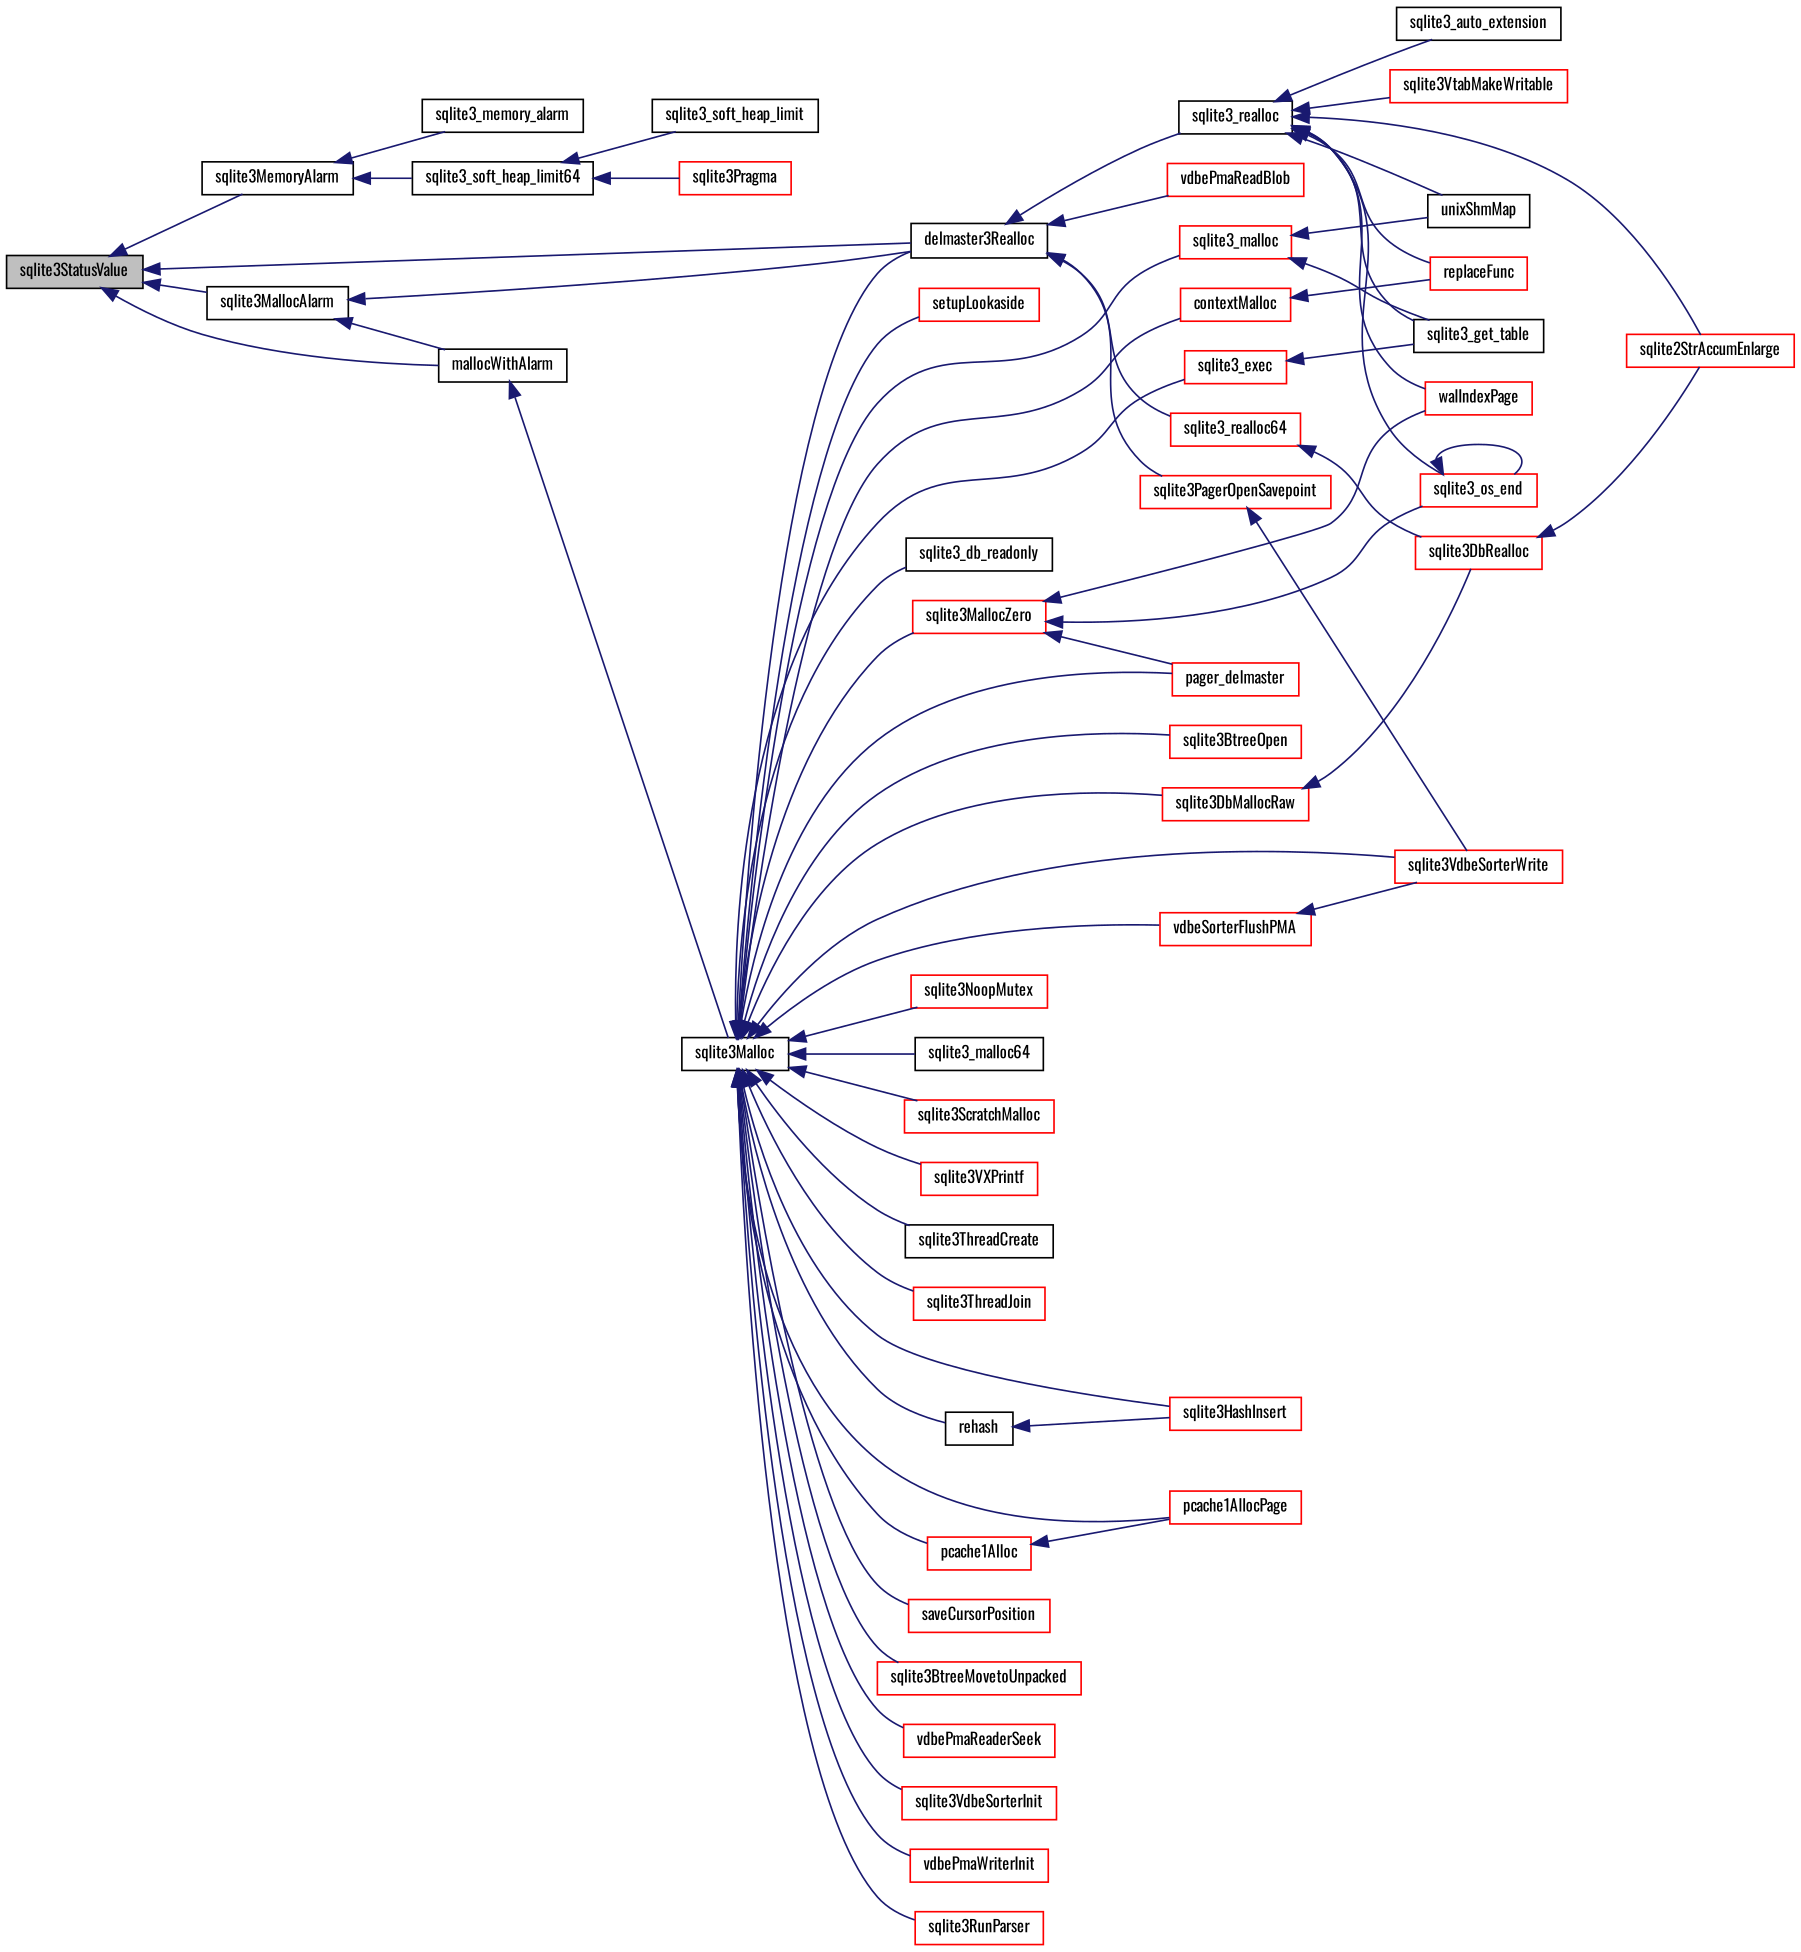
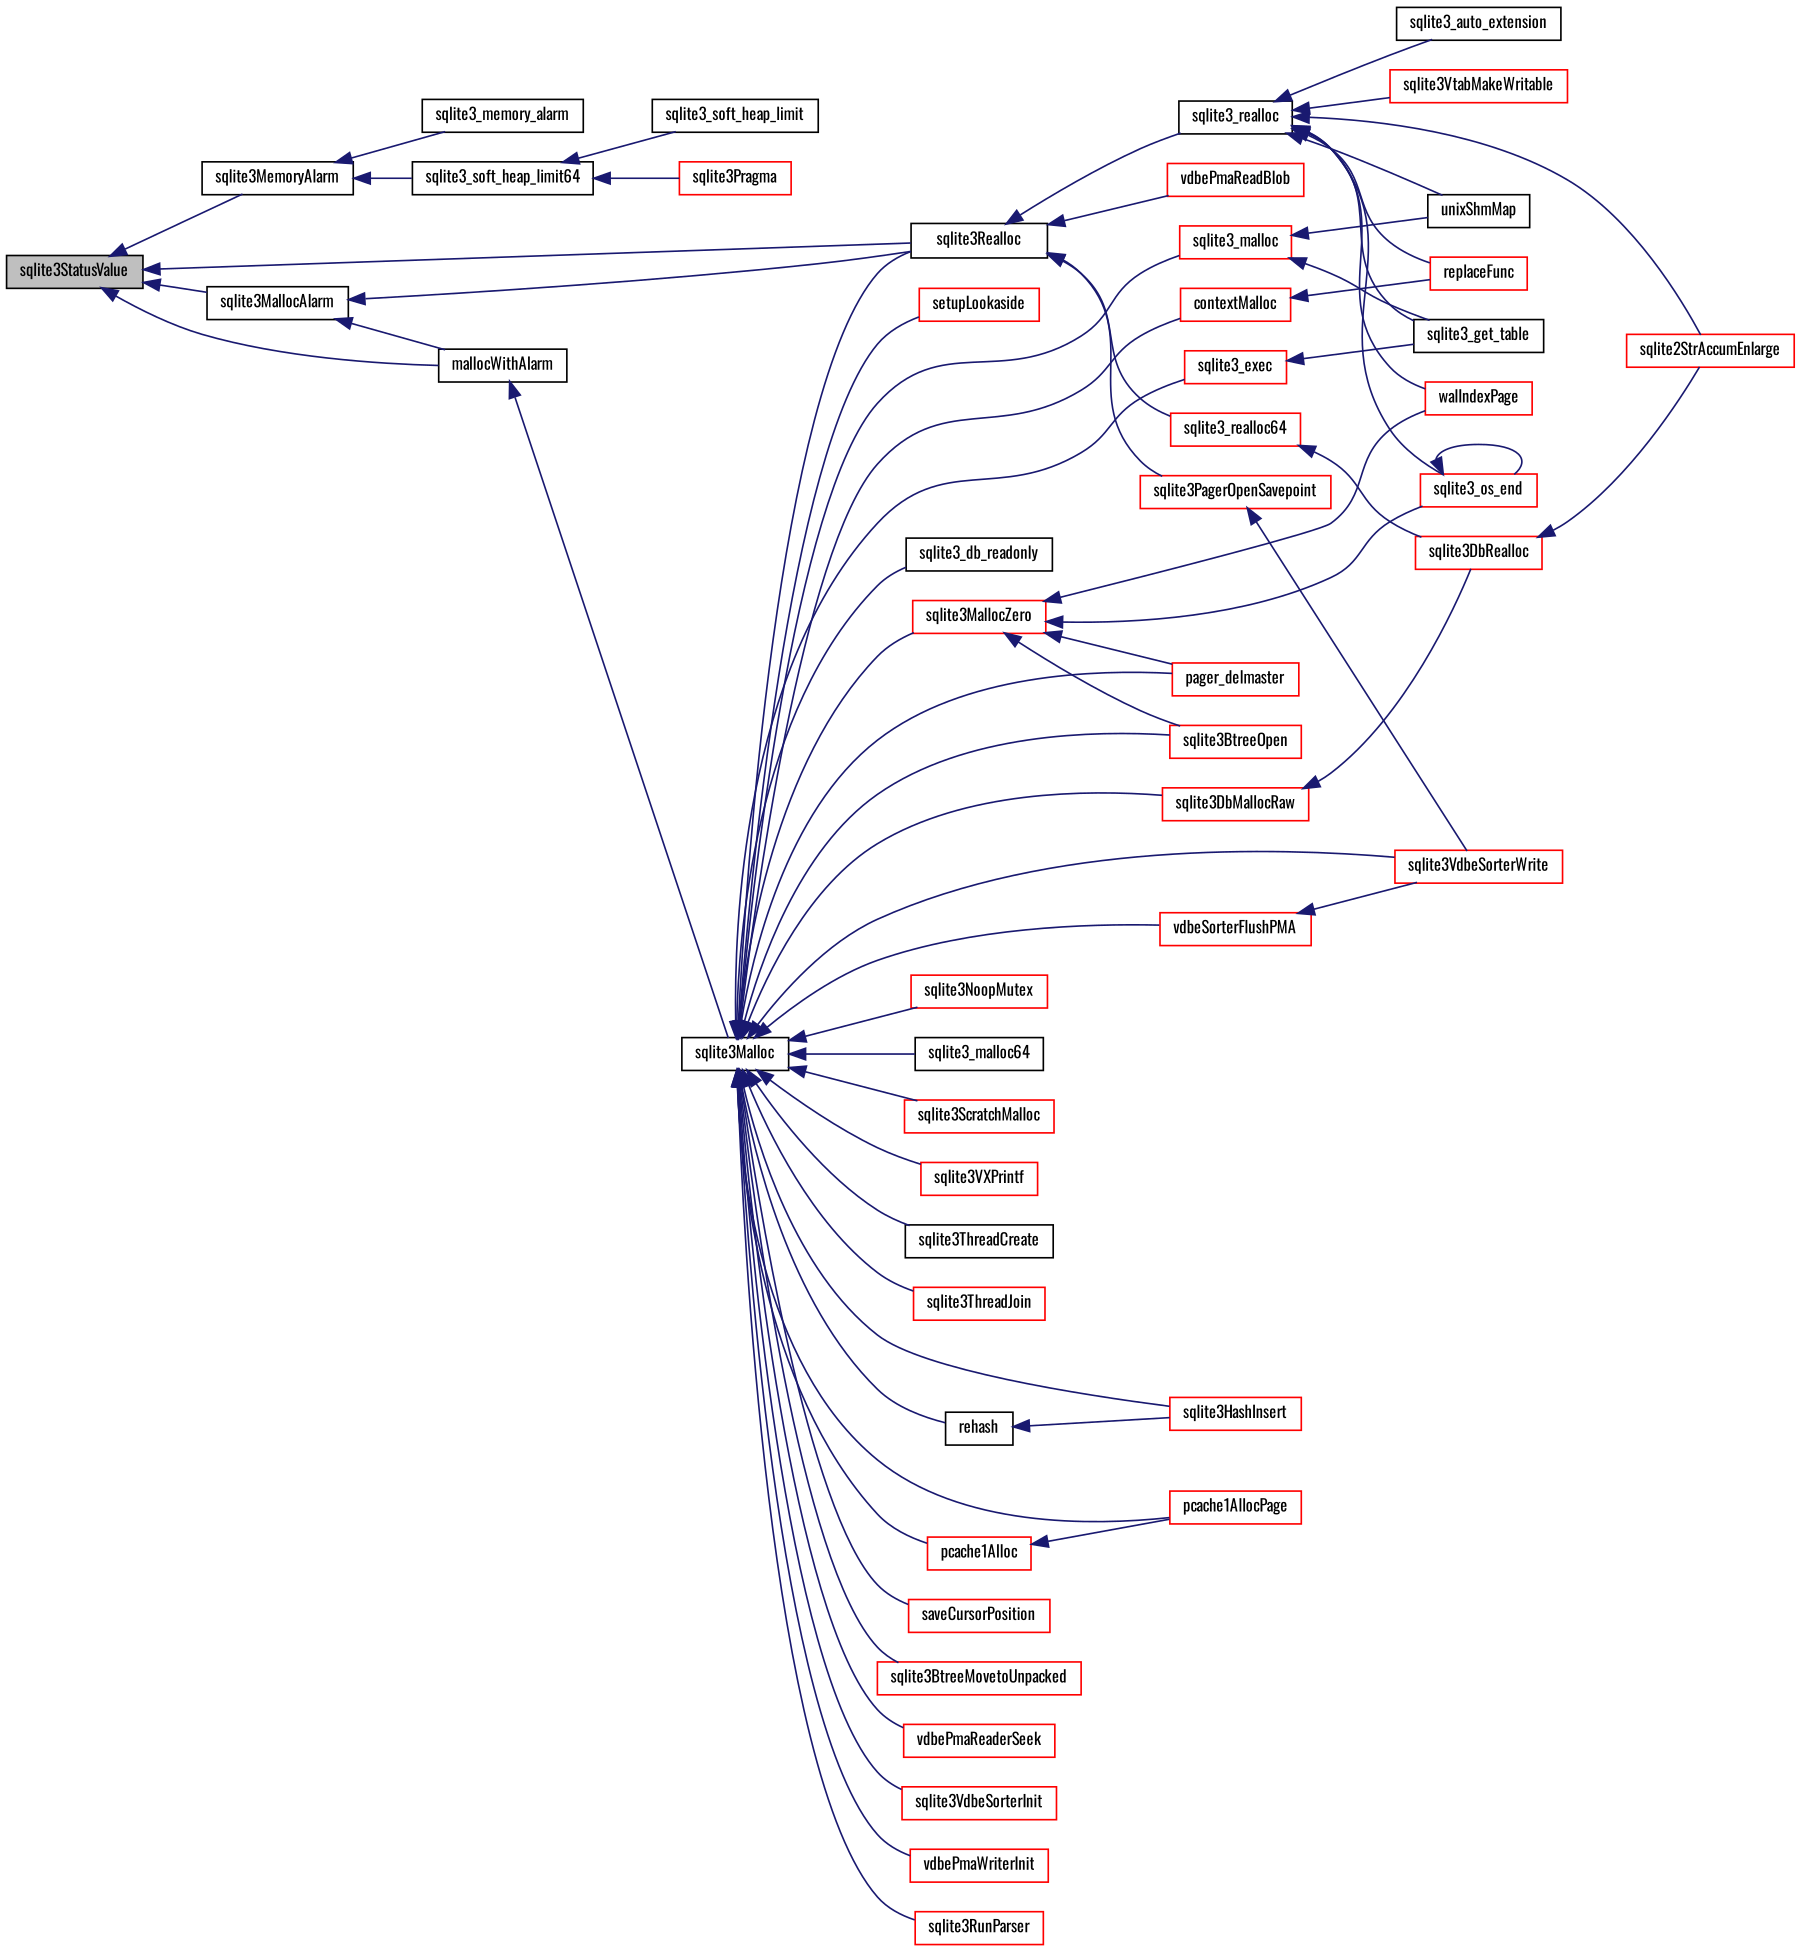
node "delmaster3Realloc": label "delmaster3Realloc" -> "sqlite3Realloc"
edge "sqlite3BtreeOpen" -> "sqlite3MallocZero": added
